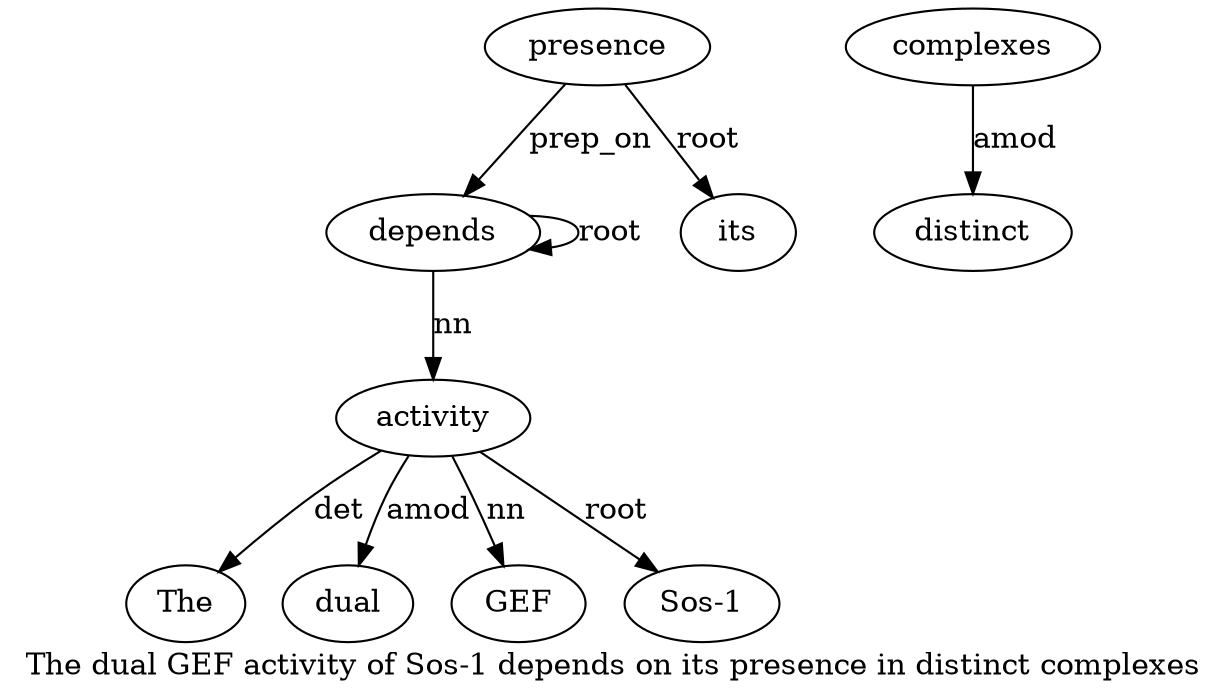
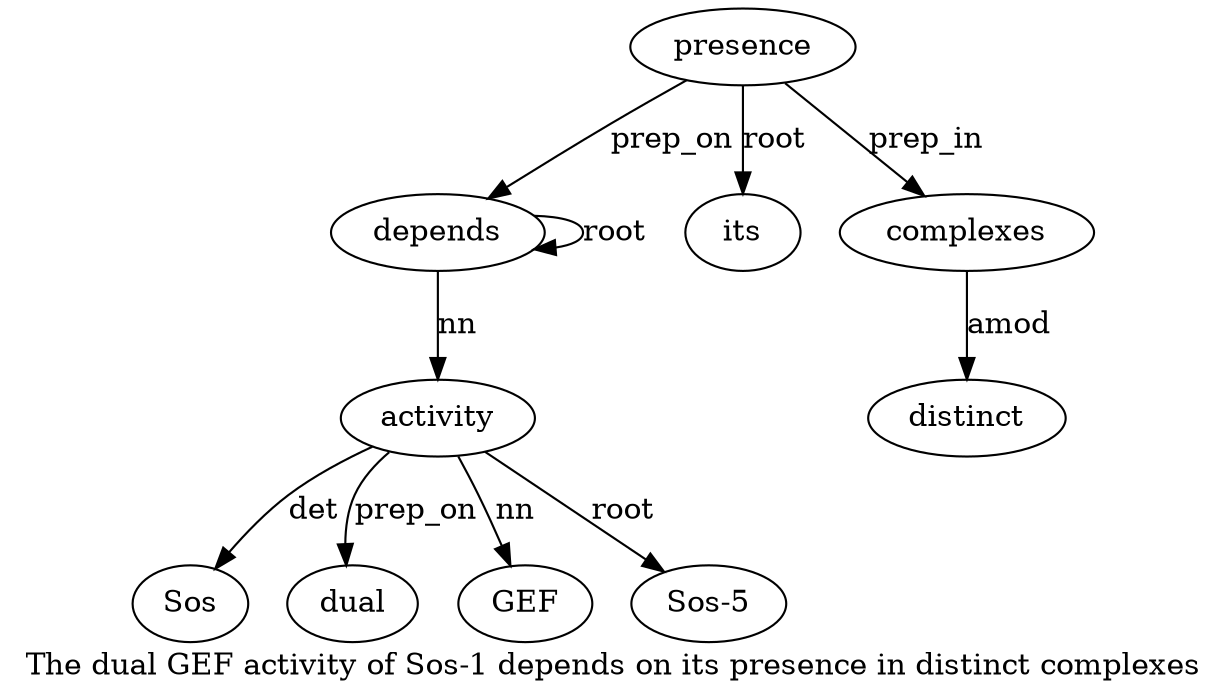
edge "presence" -> "complexes": added, label "prep_in"
edge "activity" -> "dual": label "amod" -> "prep_on"
node "The": label "The" -> "Sos"
node "Sos-1": label "Sos-1" -> "Sos-5"
